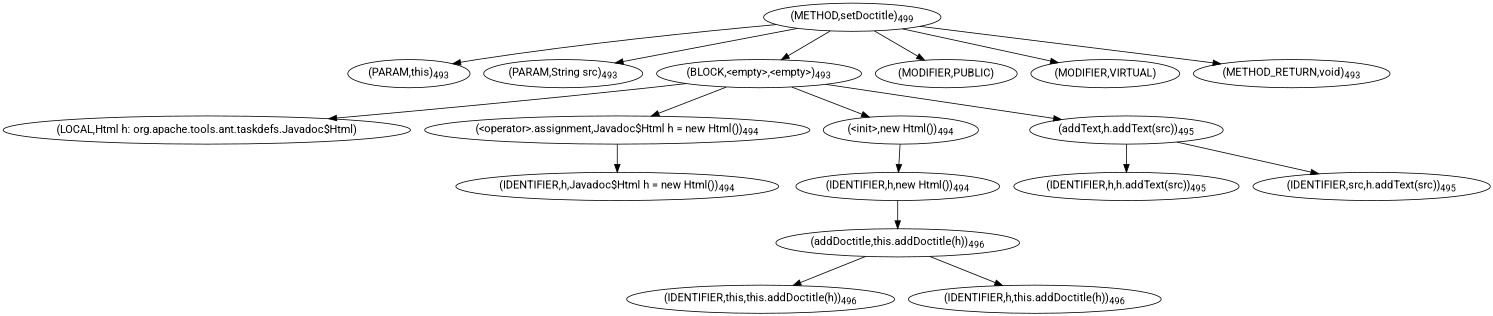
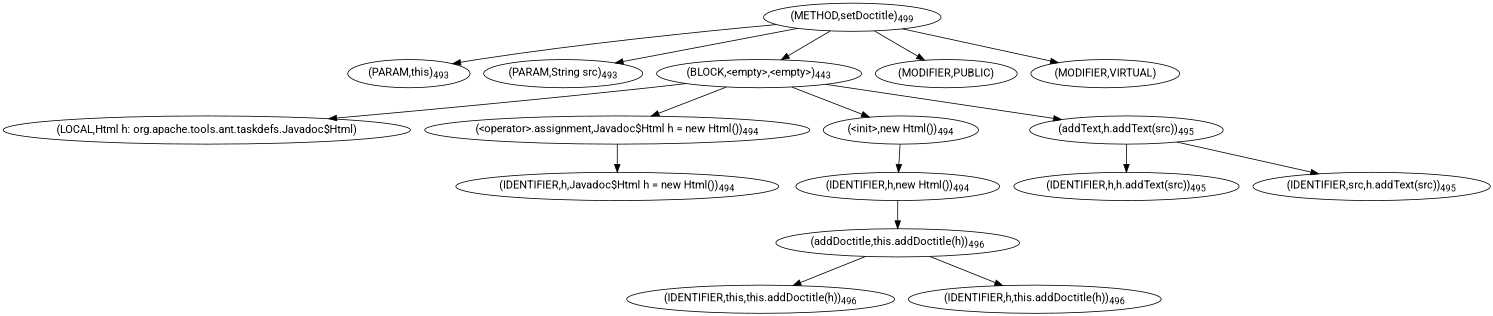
node "(BLOCK,<empty>,<empty>)": text "493" -> "443"
node "(METHOD_RETURN,void)": removed
